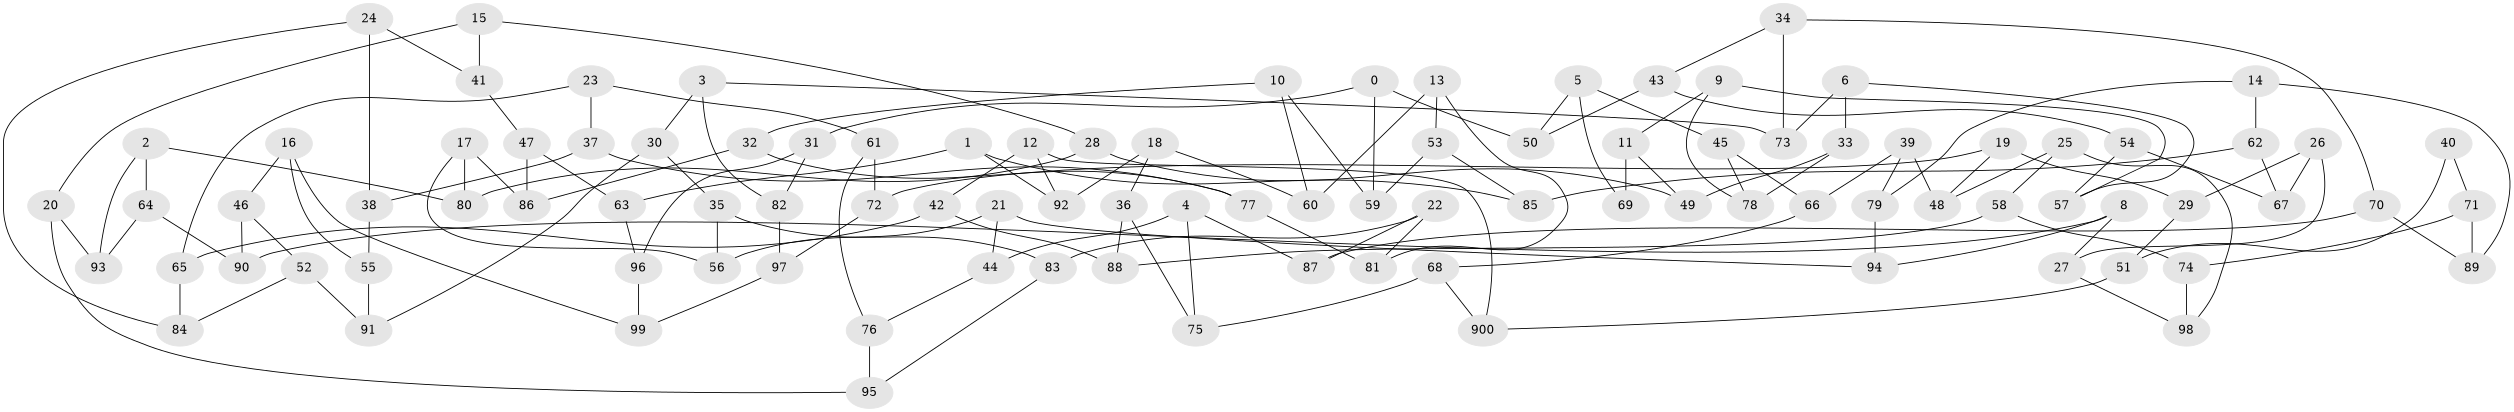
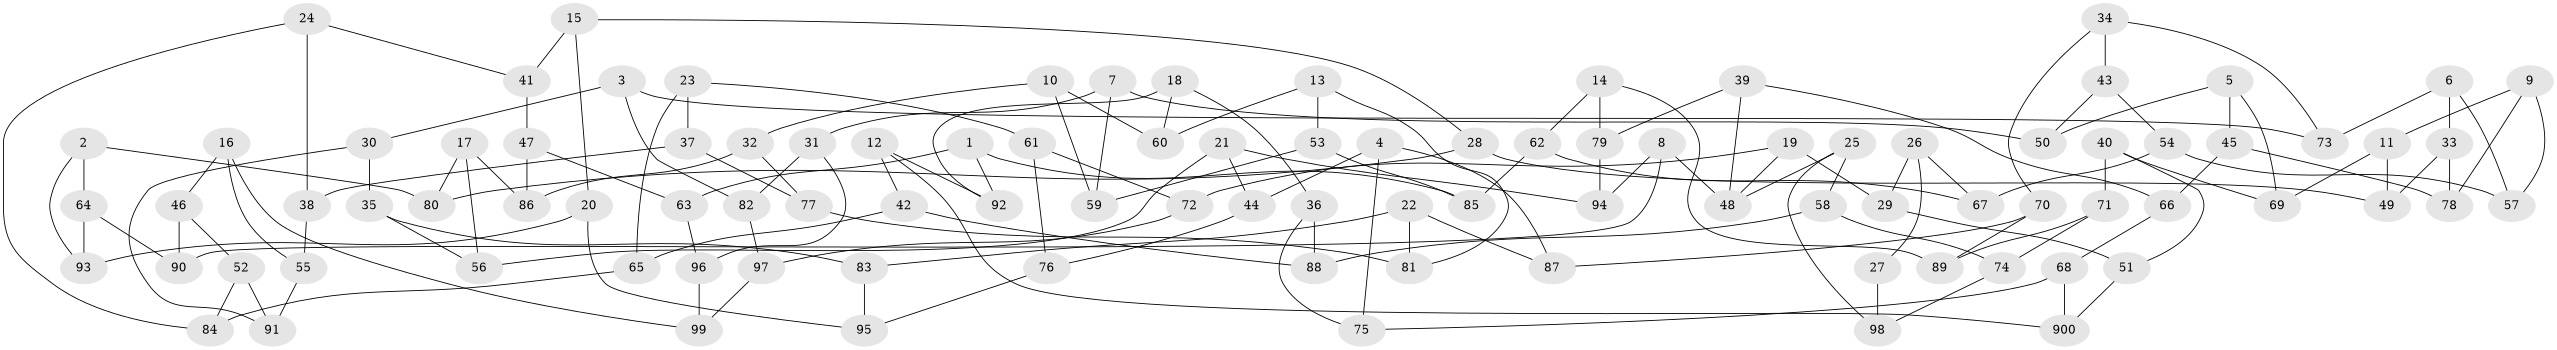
node "0": label "0" -> "7"
edge "40" -- "69": added
edge "8" -- "27": now "8" -- "48"
